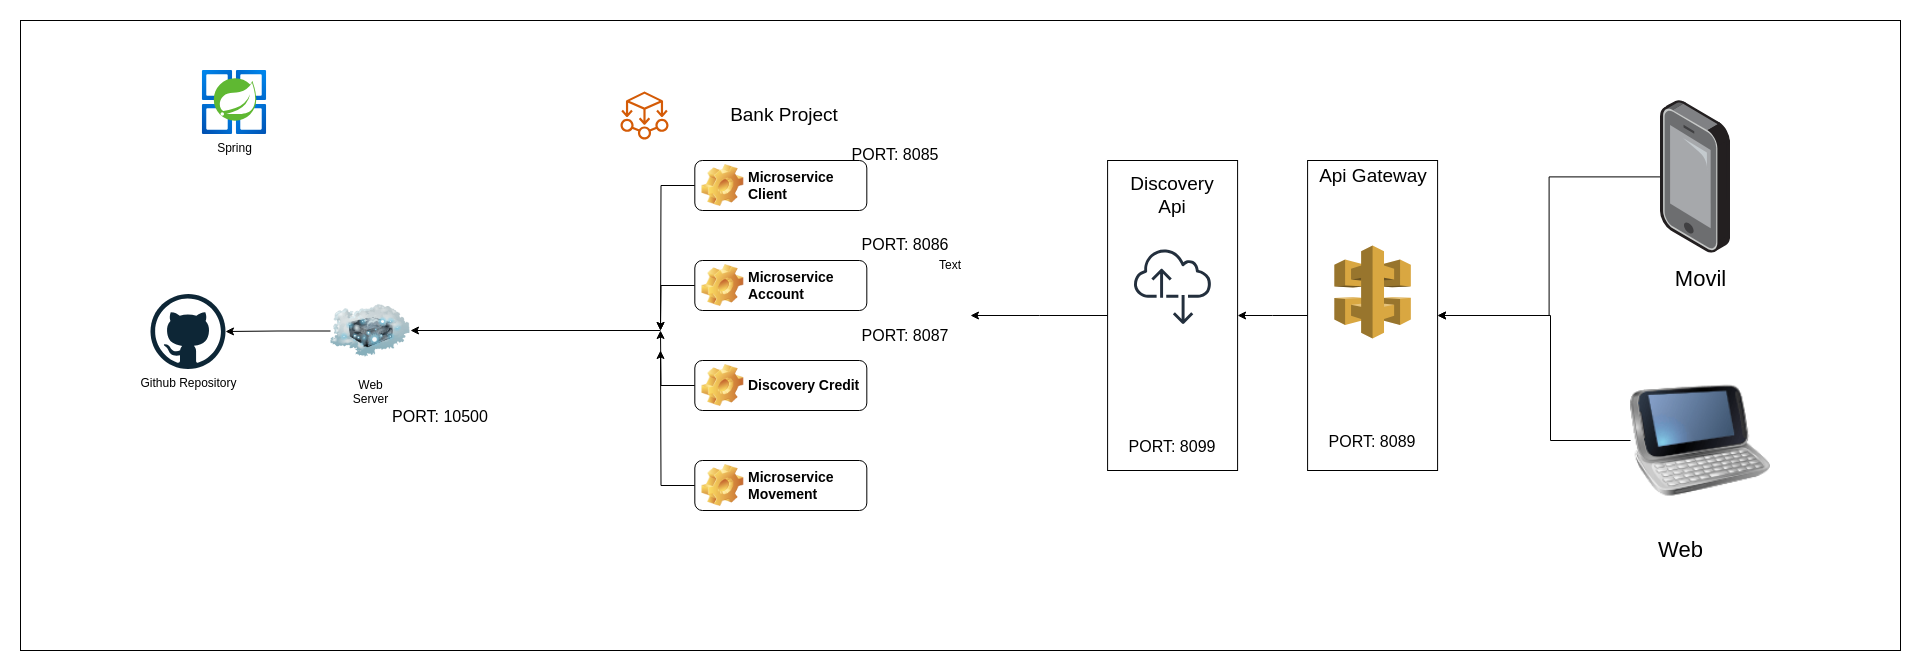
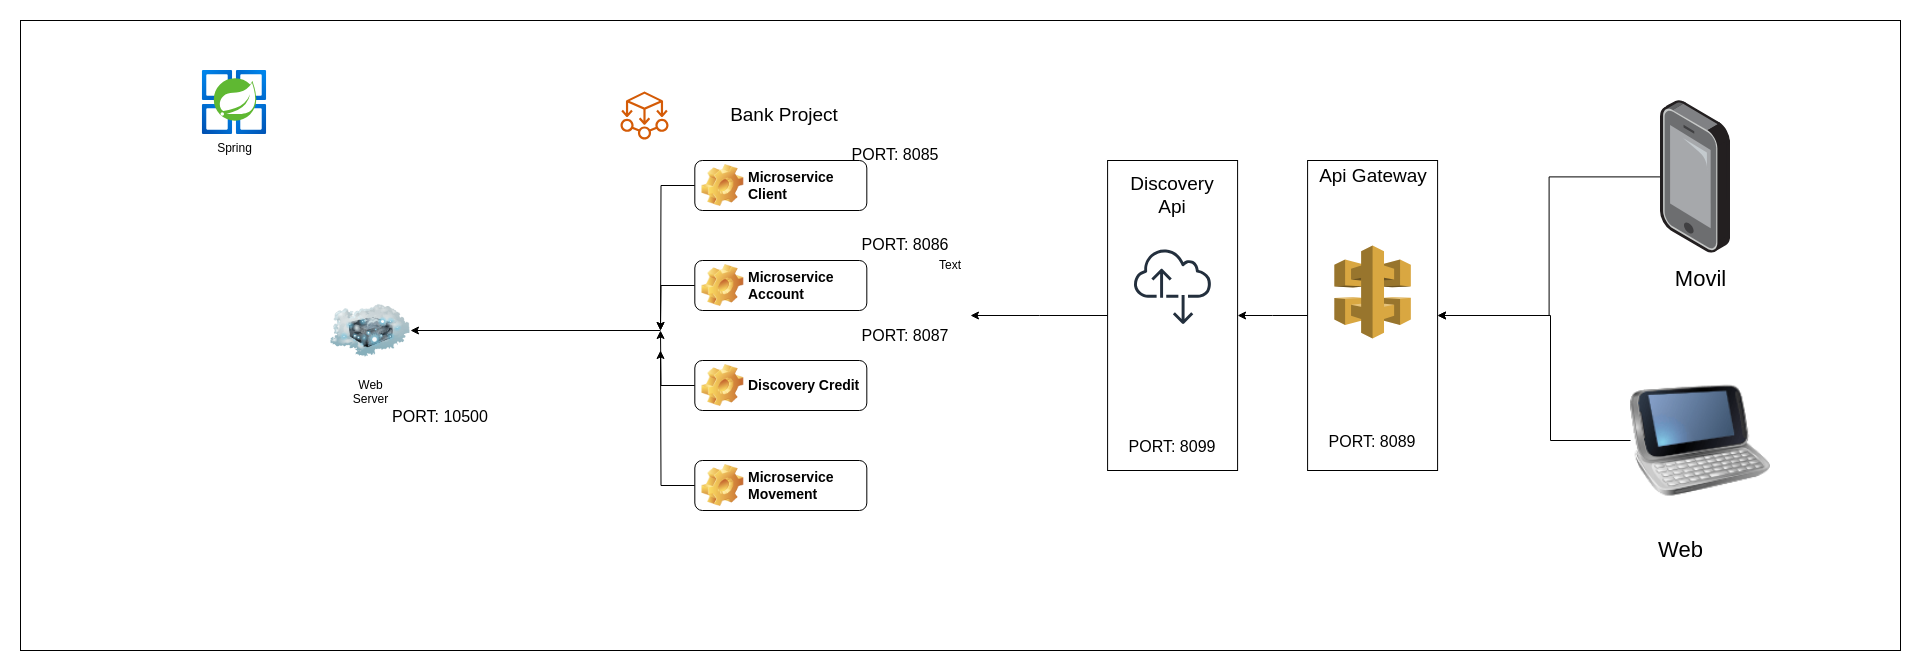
edge "Web Server" -> "Github Repository": removed
node "Github Repository": removed
